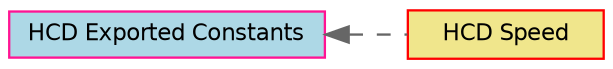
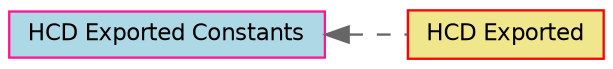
node "HCD Speed": label "HCD Speed" -> "HCD Exported"
